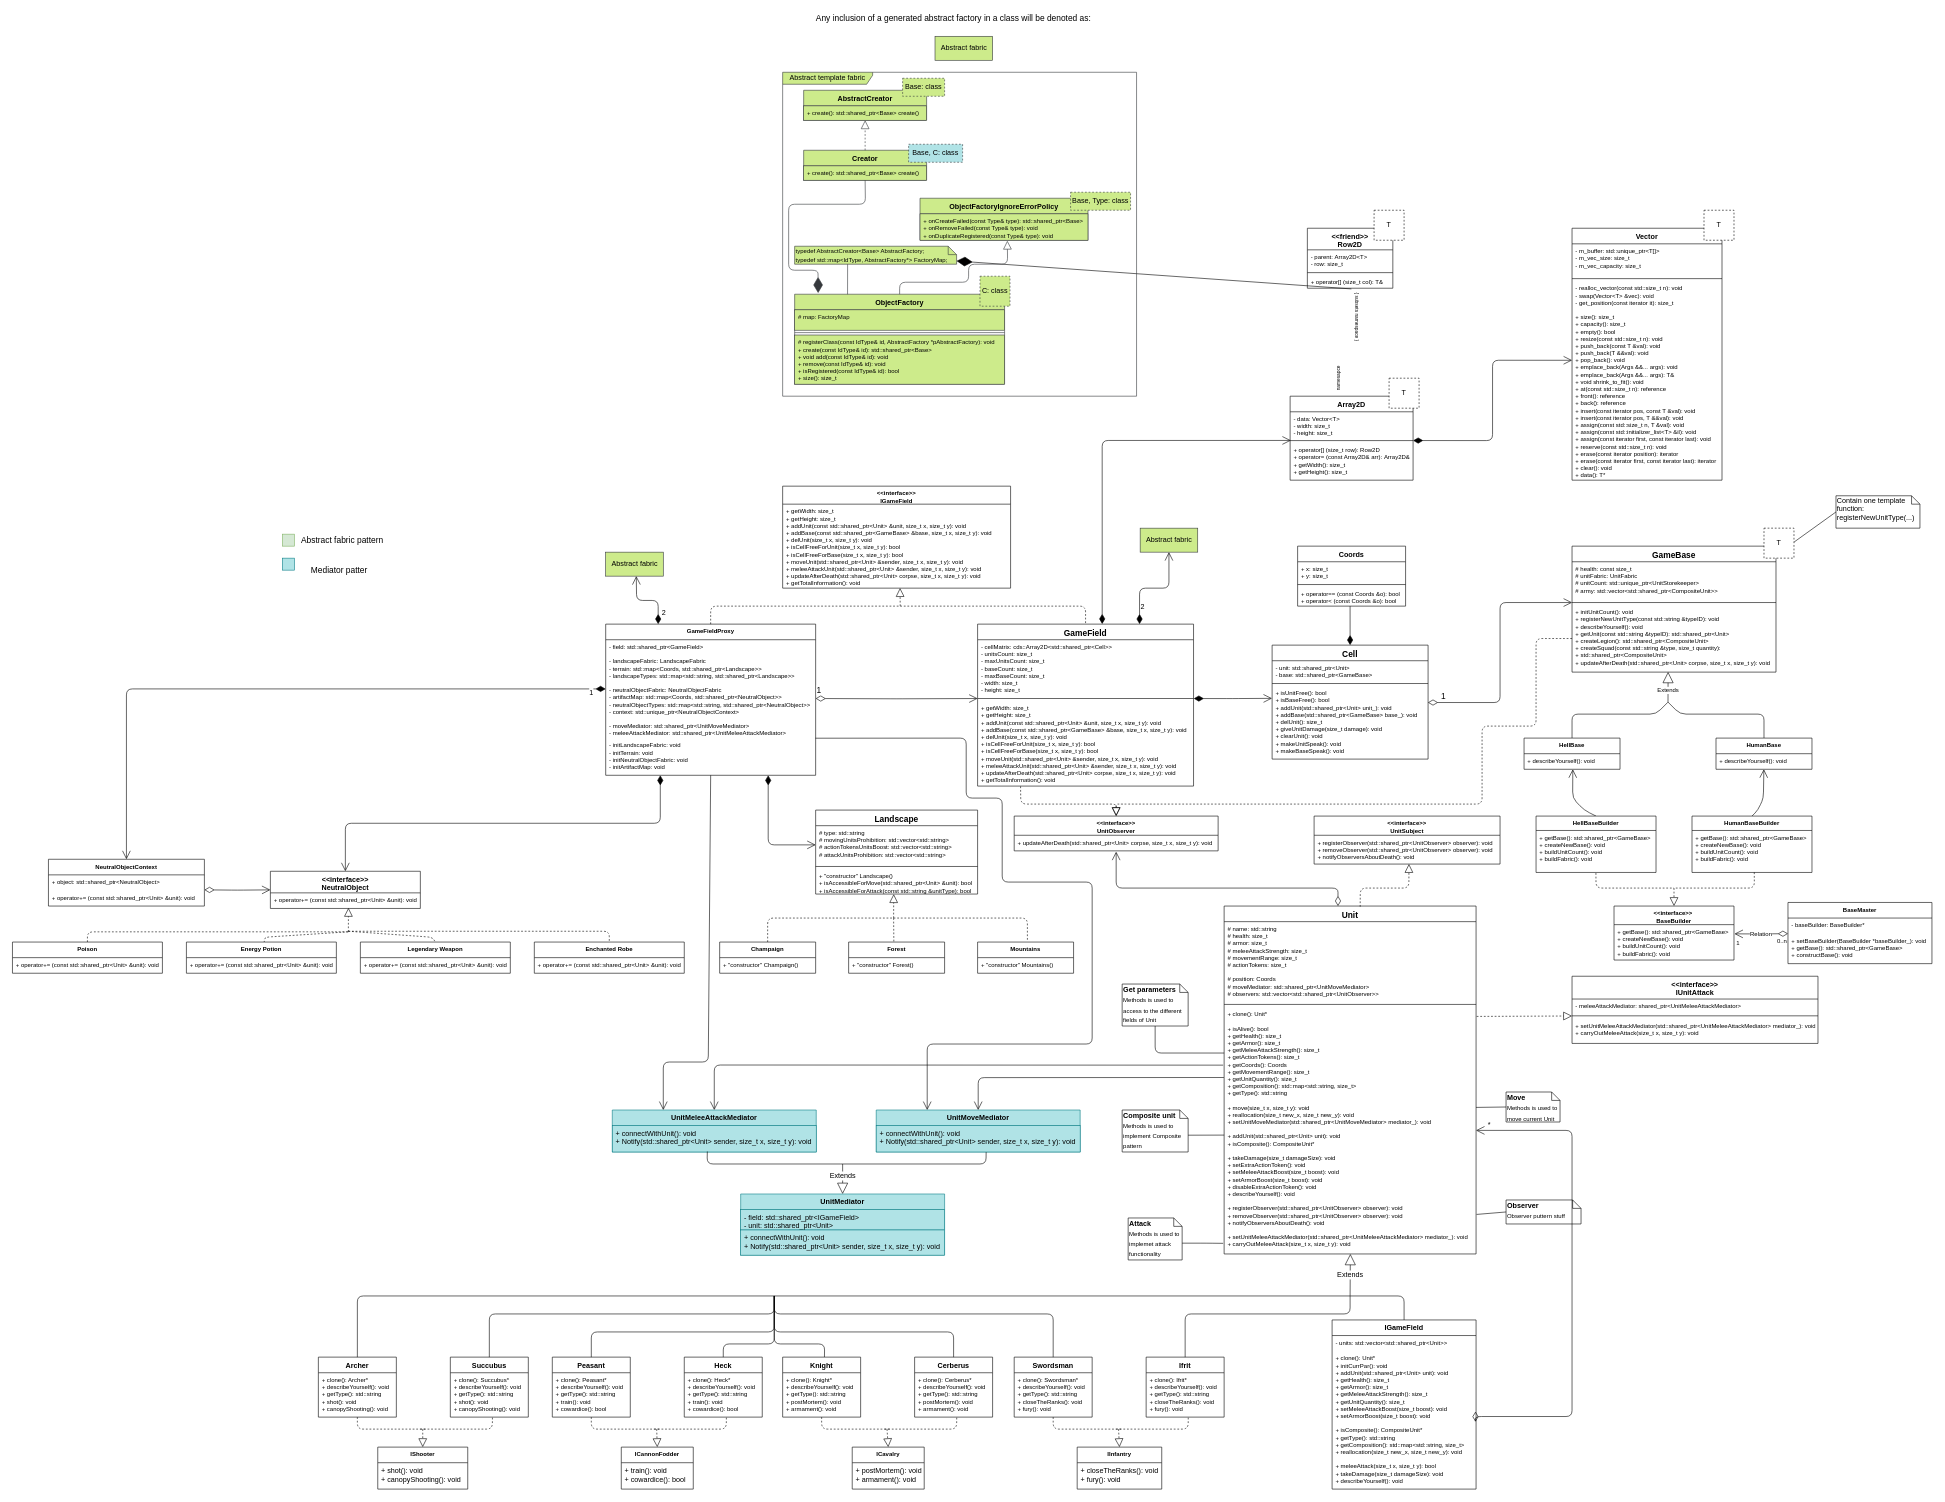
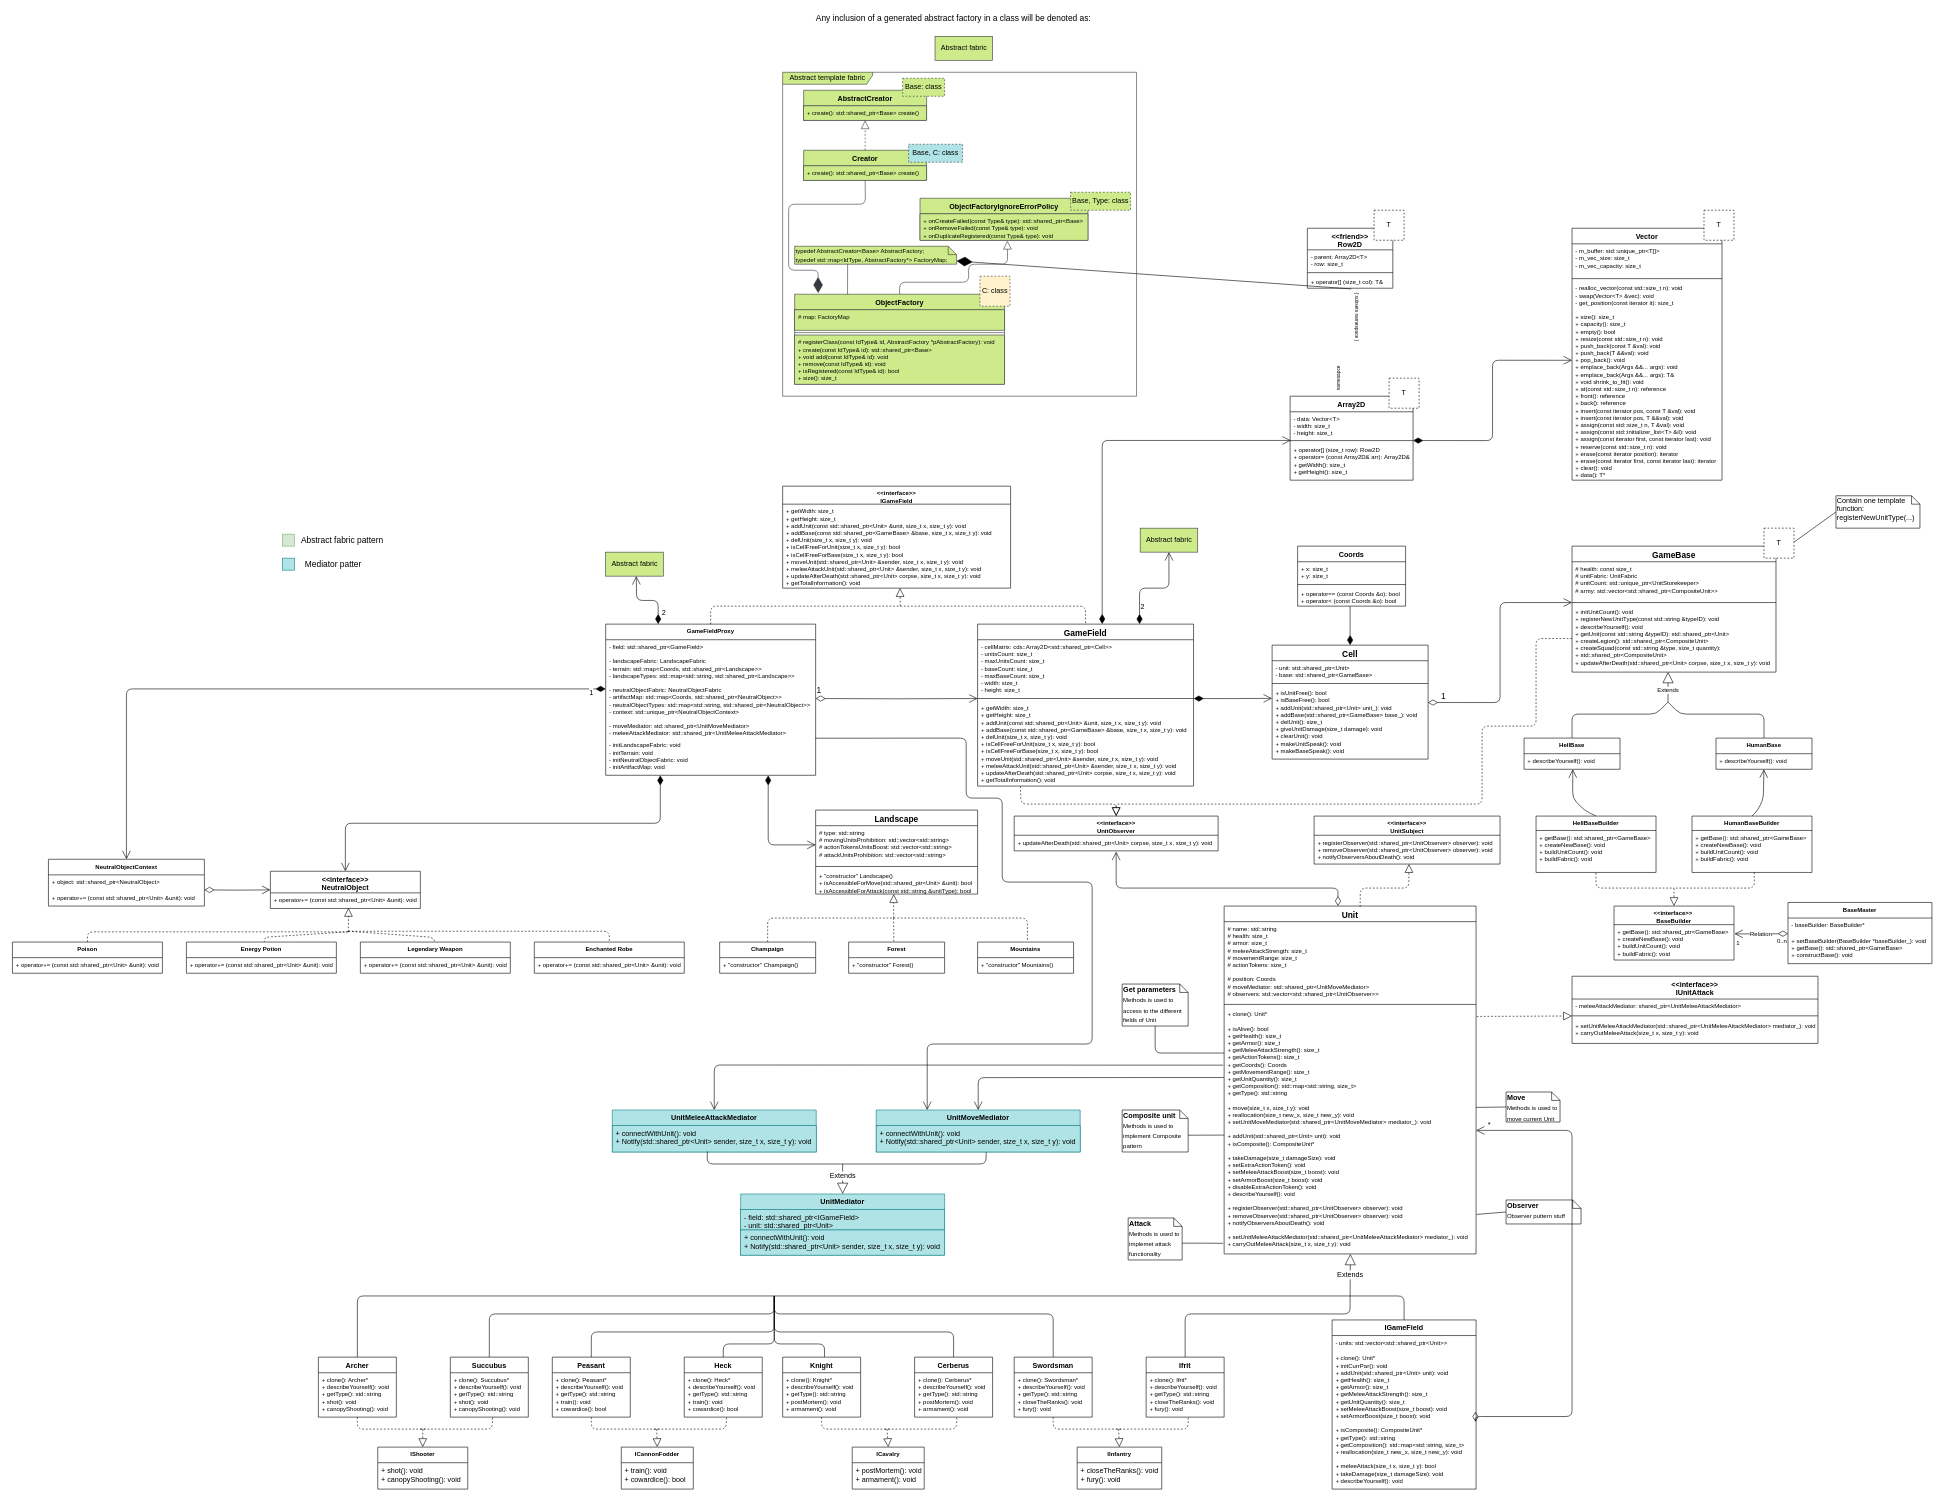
node "C: class": fillcolor #cdeb8b -> #fff2cc
node "Mediator patter": moved (339, 570) -> (333, 564)
edge "GameFieldProxy" -> "UnitMeleeAttackMediator": removed
